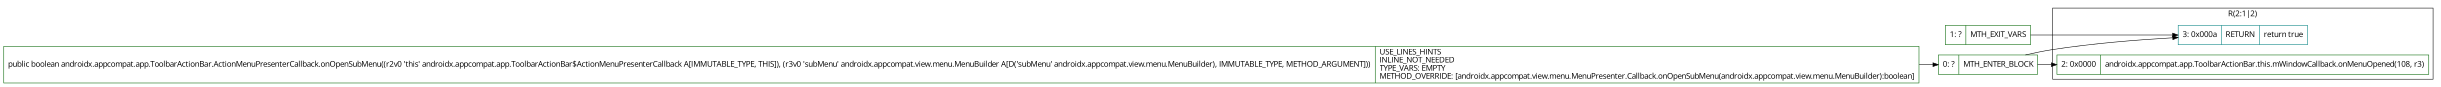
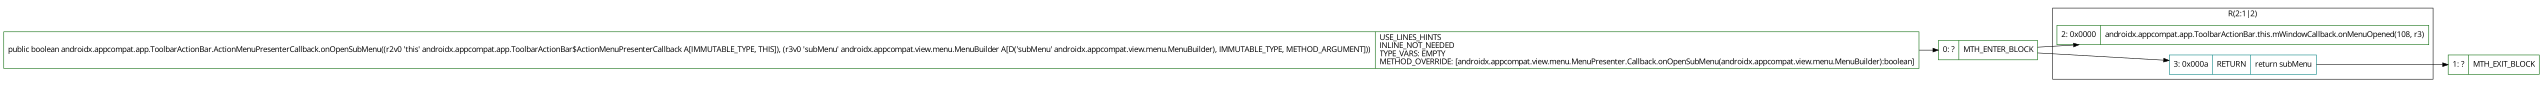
node "1: ?": text "MTH_EXIT_VARS" -> "MTH_EXIT_BLOCK"
edge "1: ?" -> "3: 0x000a": reversed
node "3: 0x000a": text "return true" -> "return subMenu"
